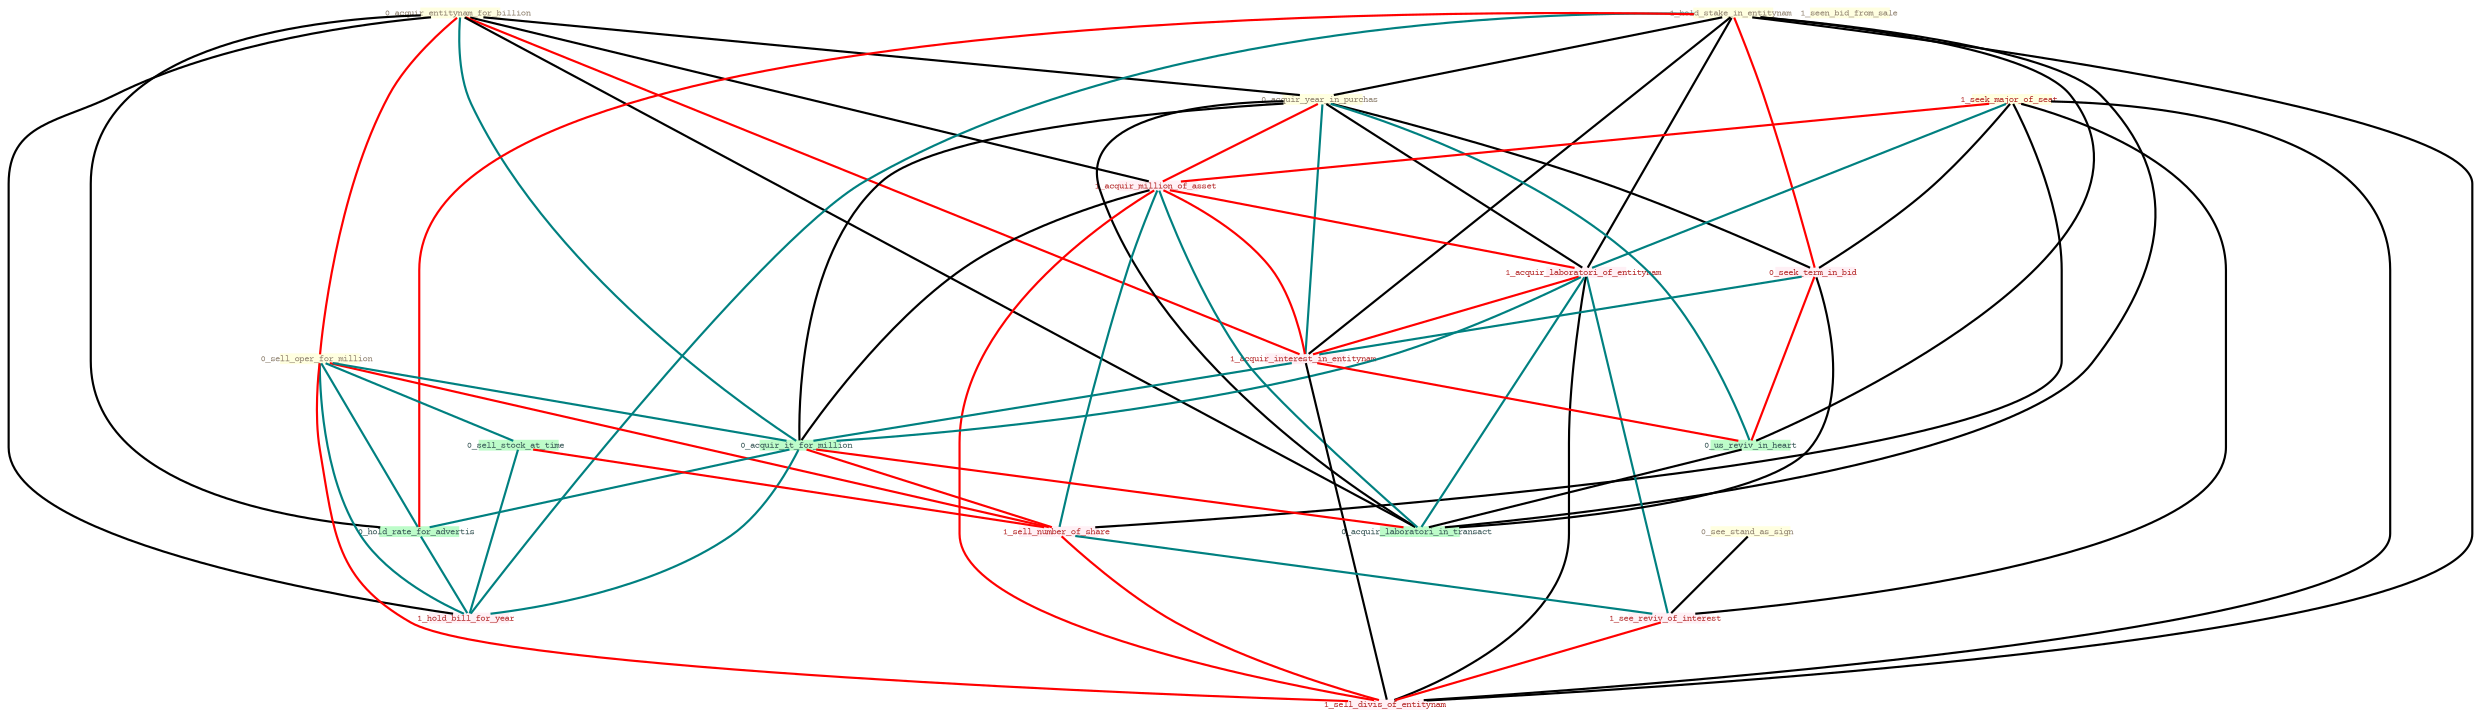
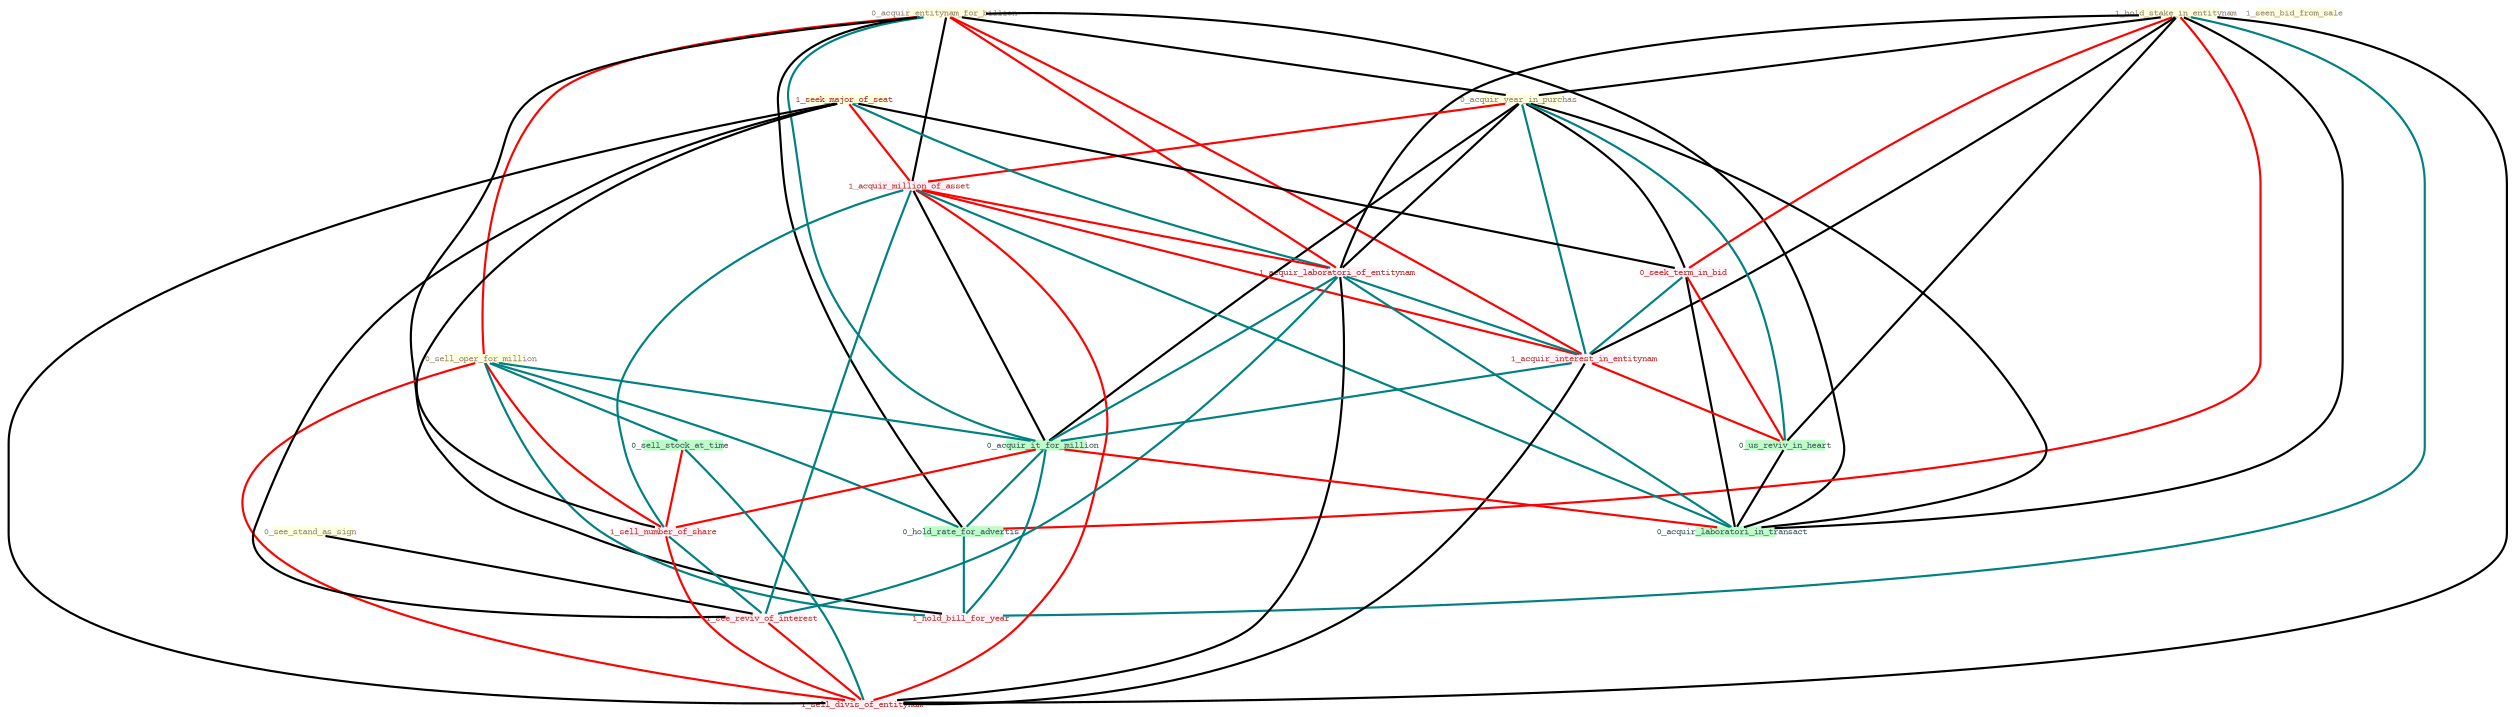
edge "0_acquir_entitynam_for_billion" -- "1_acquir_laboratori_of_entitynam": added
edge "1_acquir_laboratori_of_entitynam" -- "1_acquir_interest_in_entitynam": color red -> teal
edge "1_acquir_million_of_asset" -- "1_see_reviv_of_interest": added
edge "0_sell_stock_at_time" -- "1_hold_bill_for_year": now "0_sell_stock_at_time" -- "1_sell_divis_of_entitynam"
